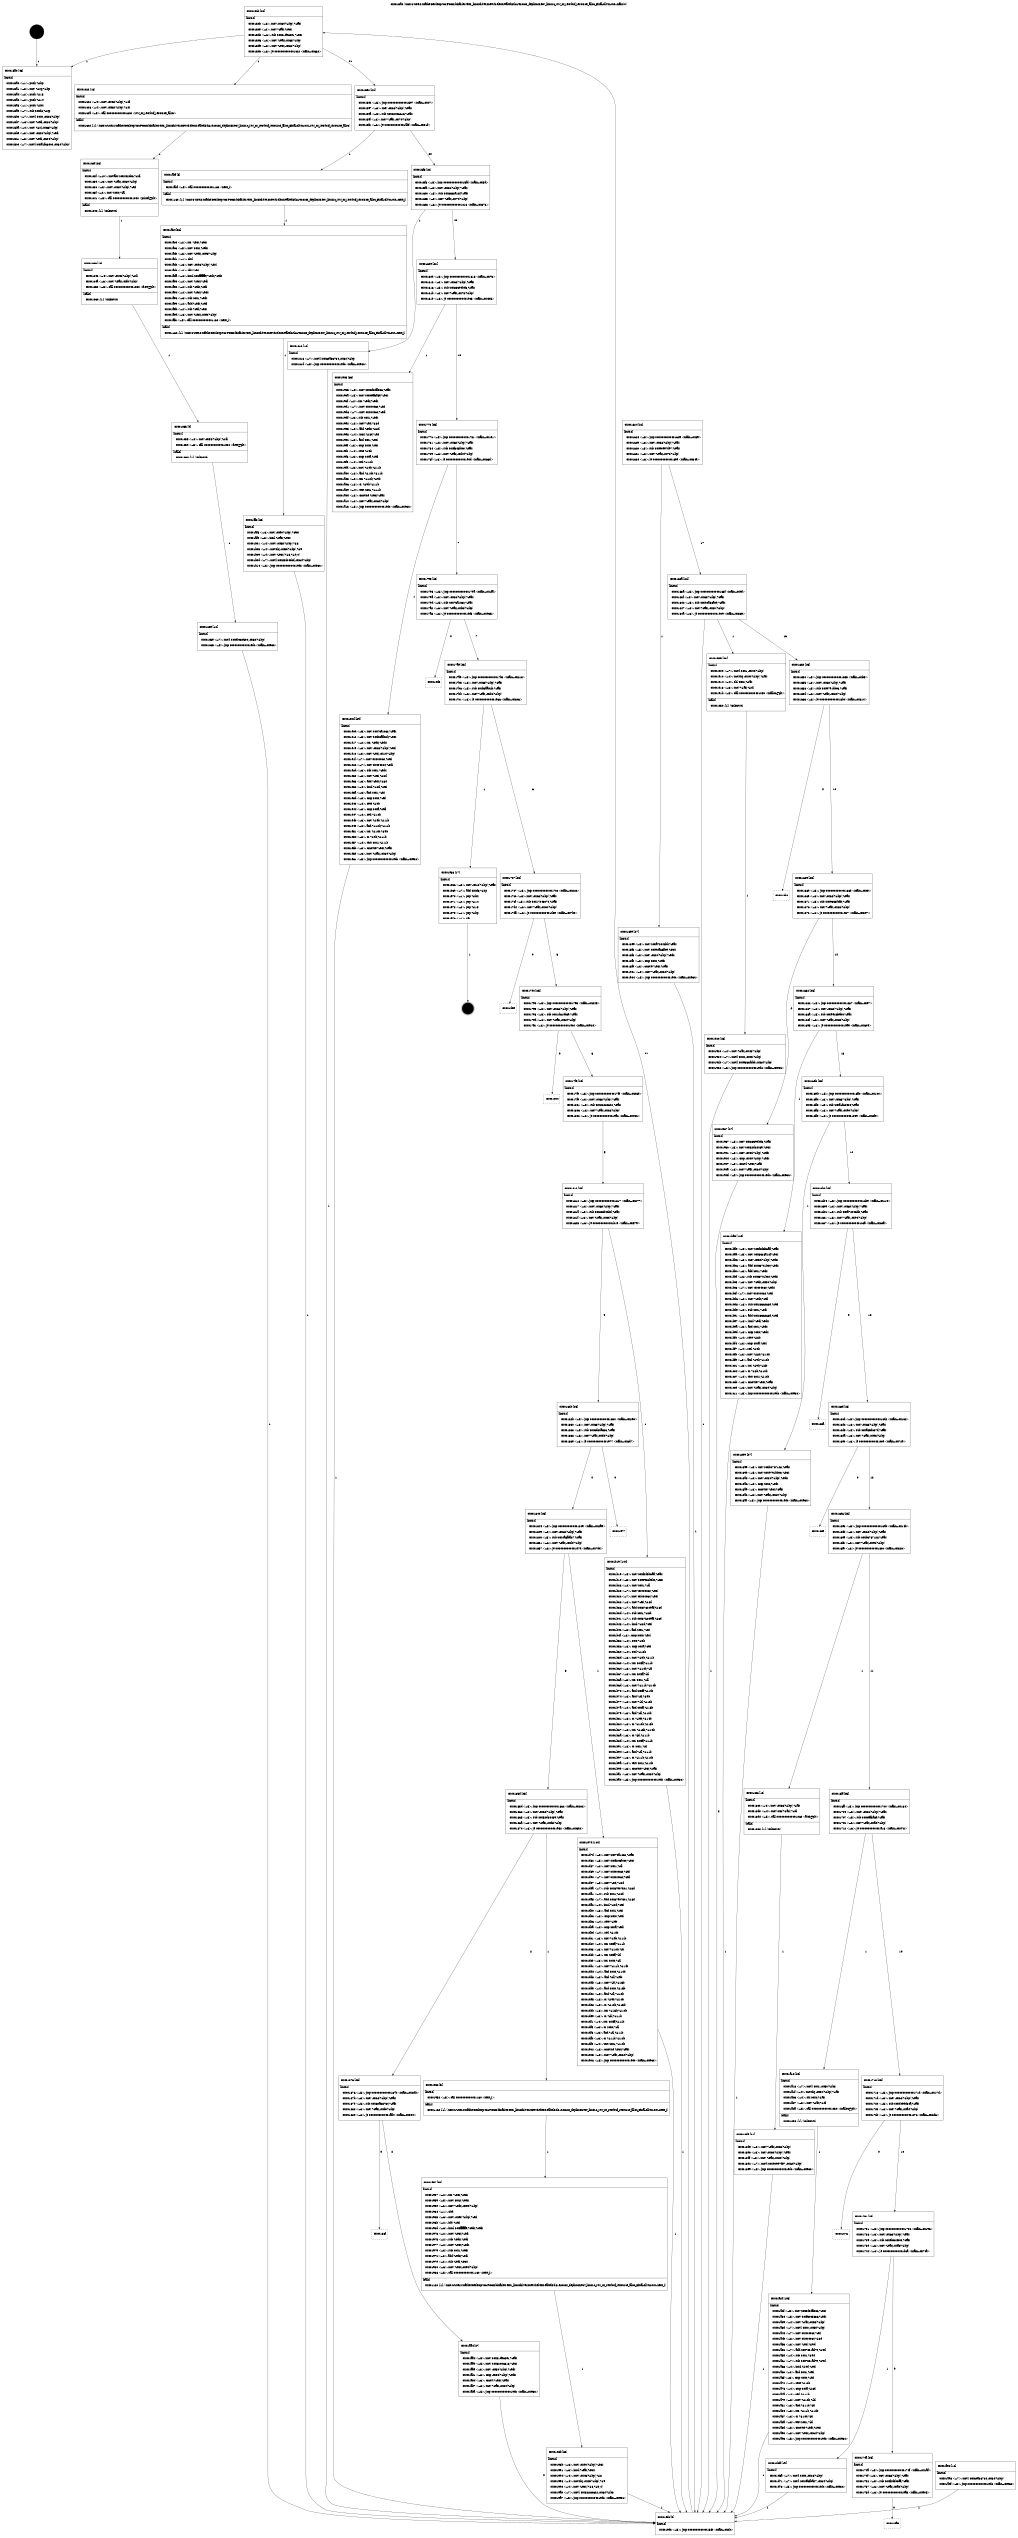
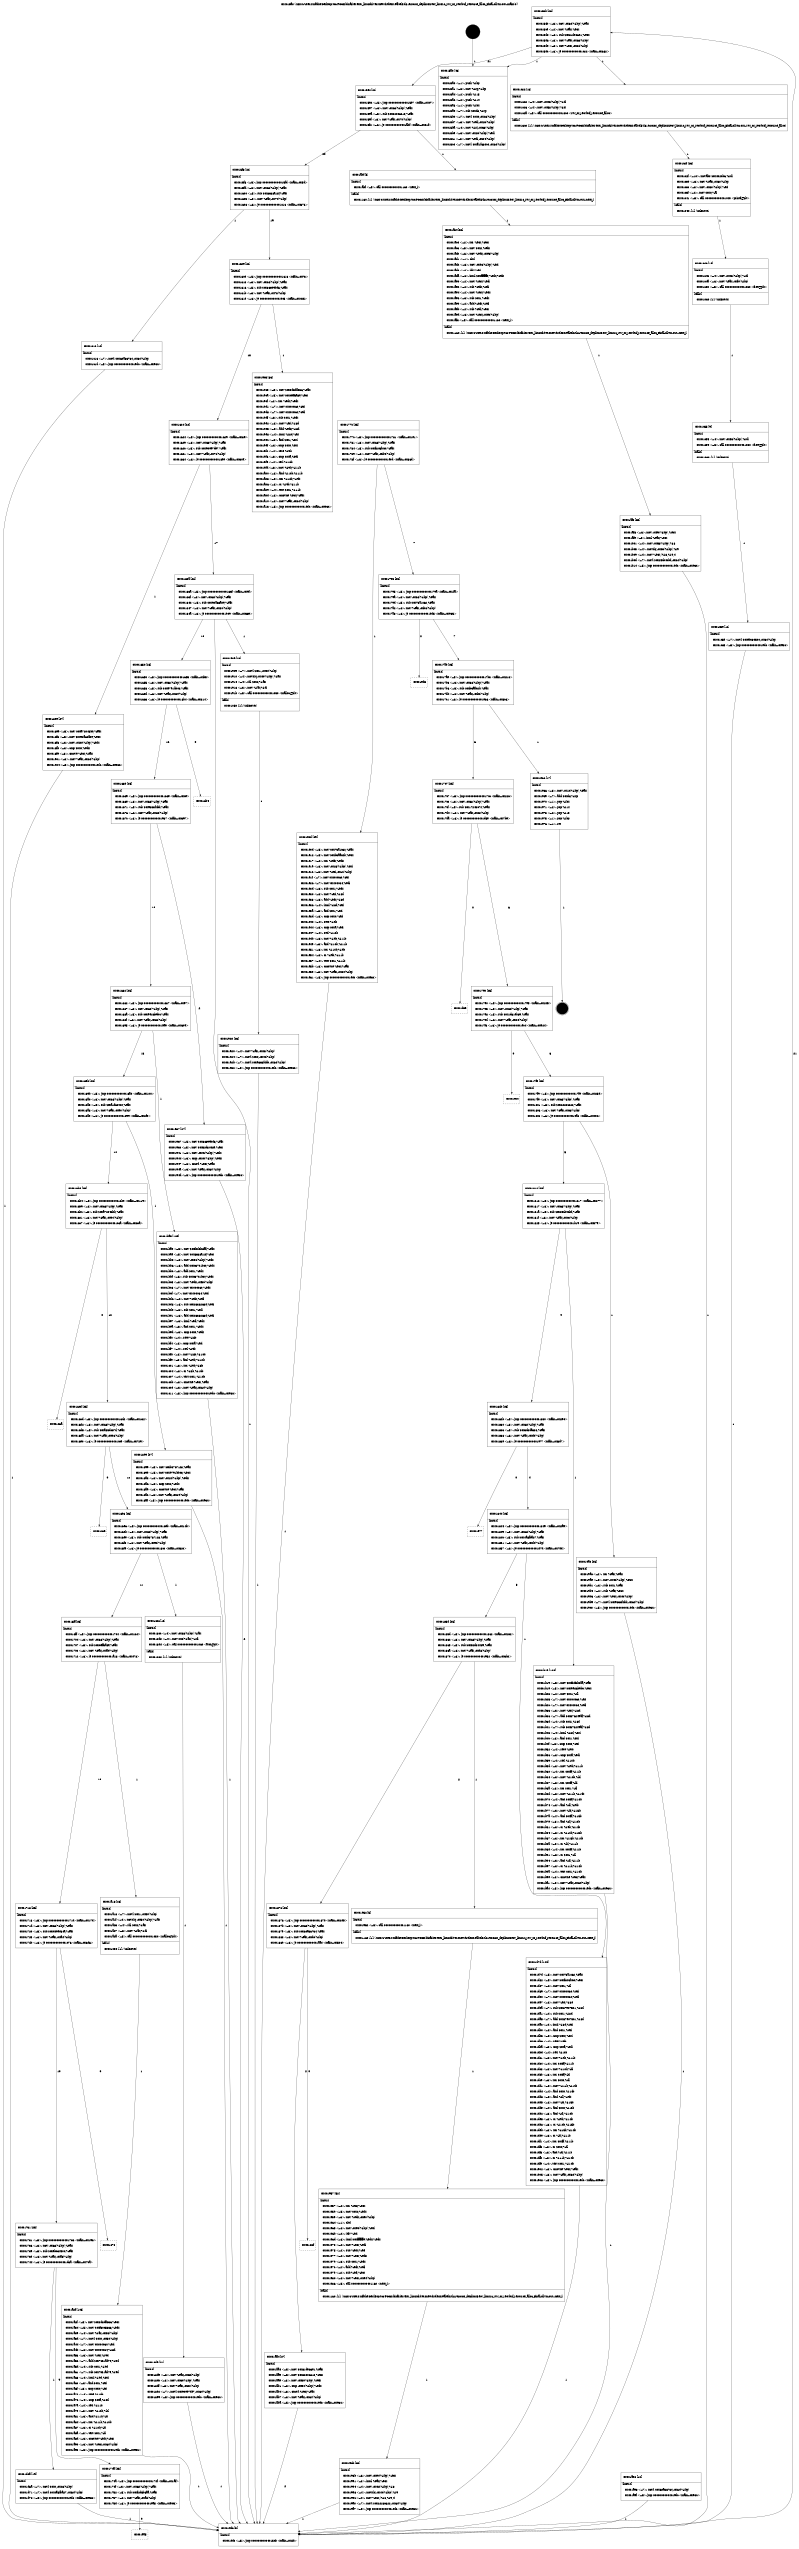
edge "0x40160e [22]" -> "0x40177c [25]": now "0x40160e [22]" -> "0x401624 [22]"
node "0x4019ac [25]": added
